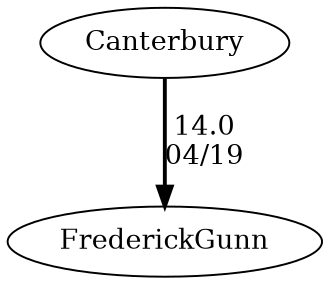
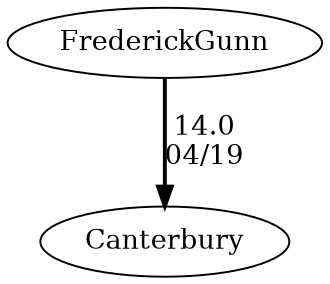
edge "Canterbury" -> "FrederickGunn": reversed
